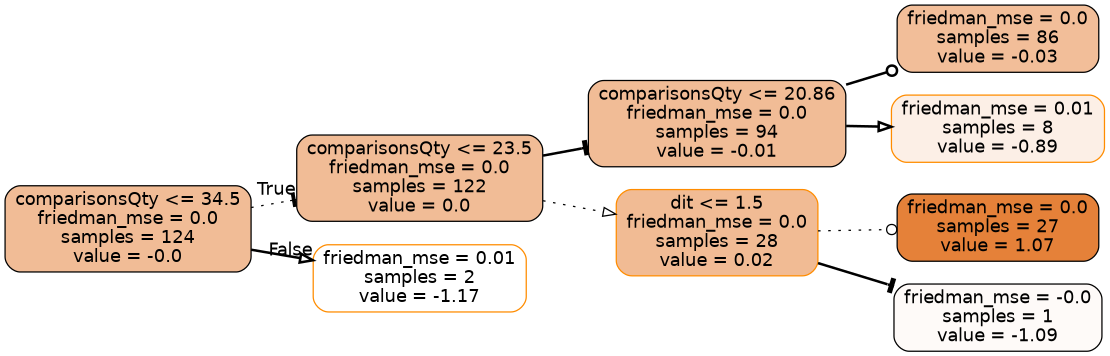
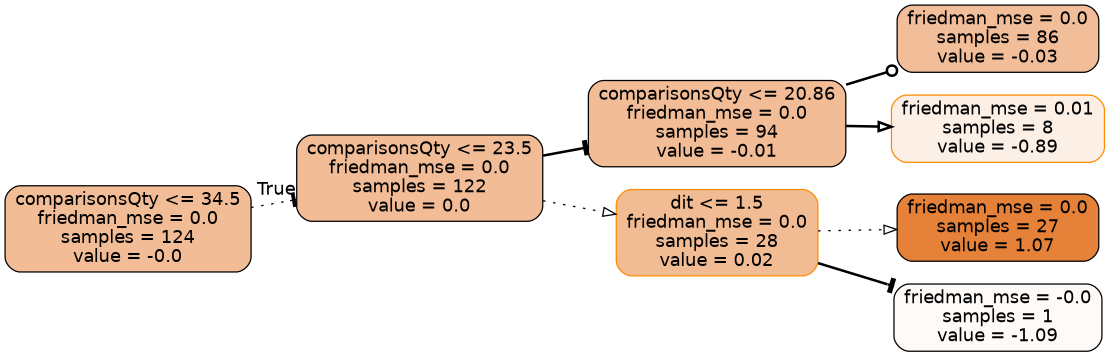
edge "dit <= 1.5 friedman_mse = 0.0 samples = 28 value = 0.02" -> "friedman_mse = 0.0 samples = 27 value = 1.07": arrowhead odot -> onormal
node "friedman_mse = 0.01 samples = 2 value = -1.17": removed
